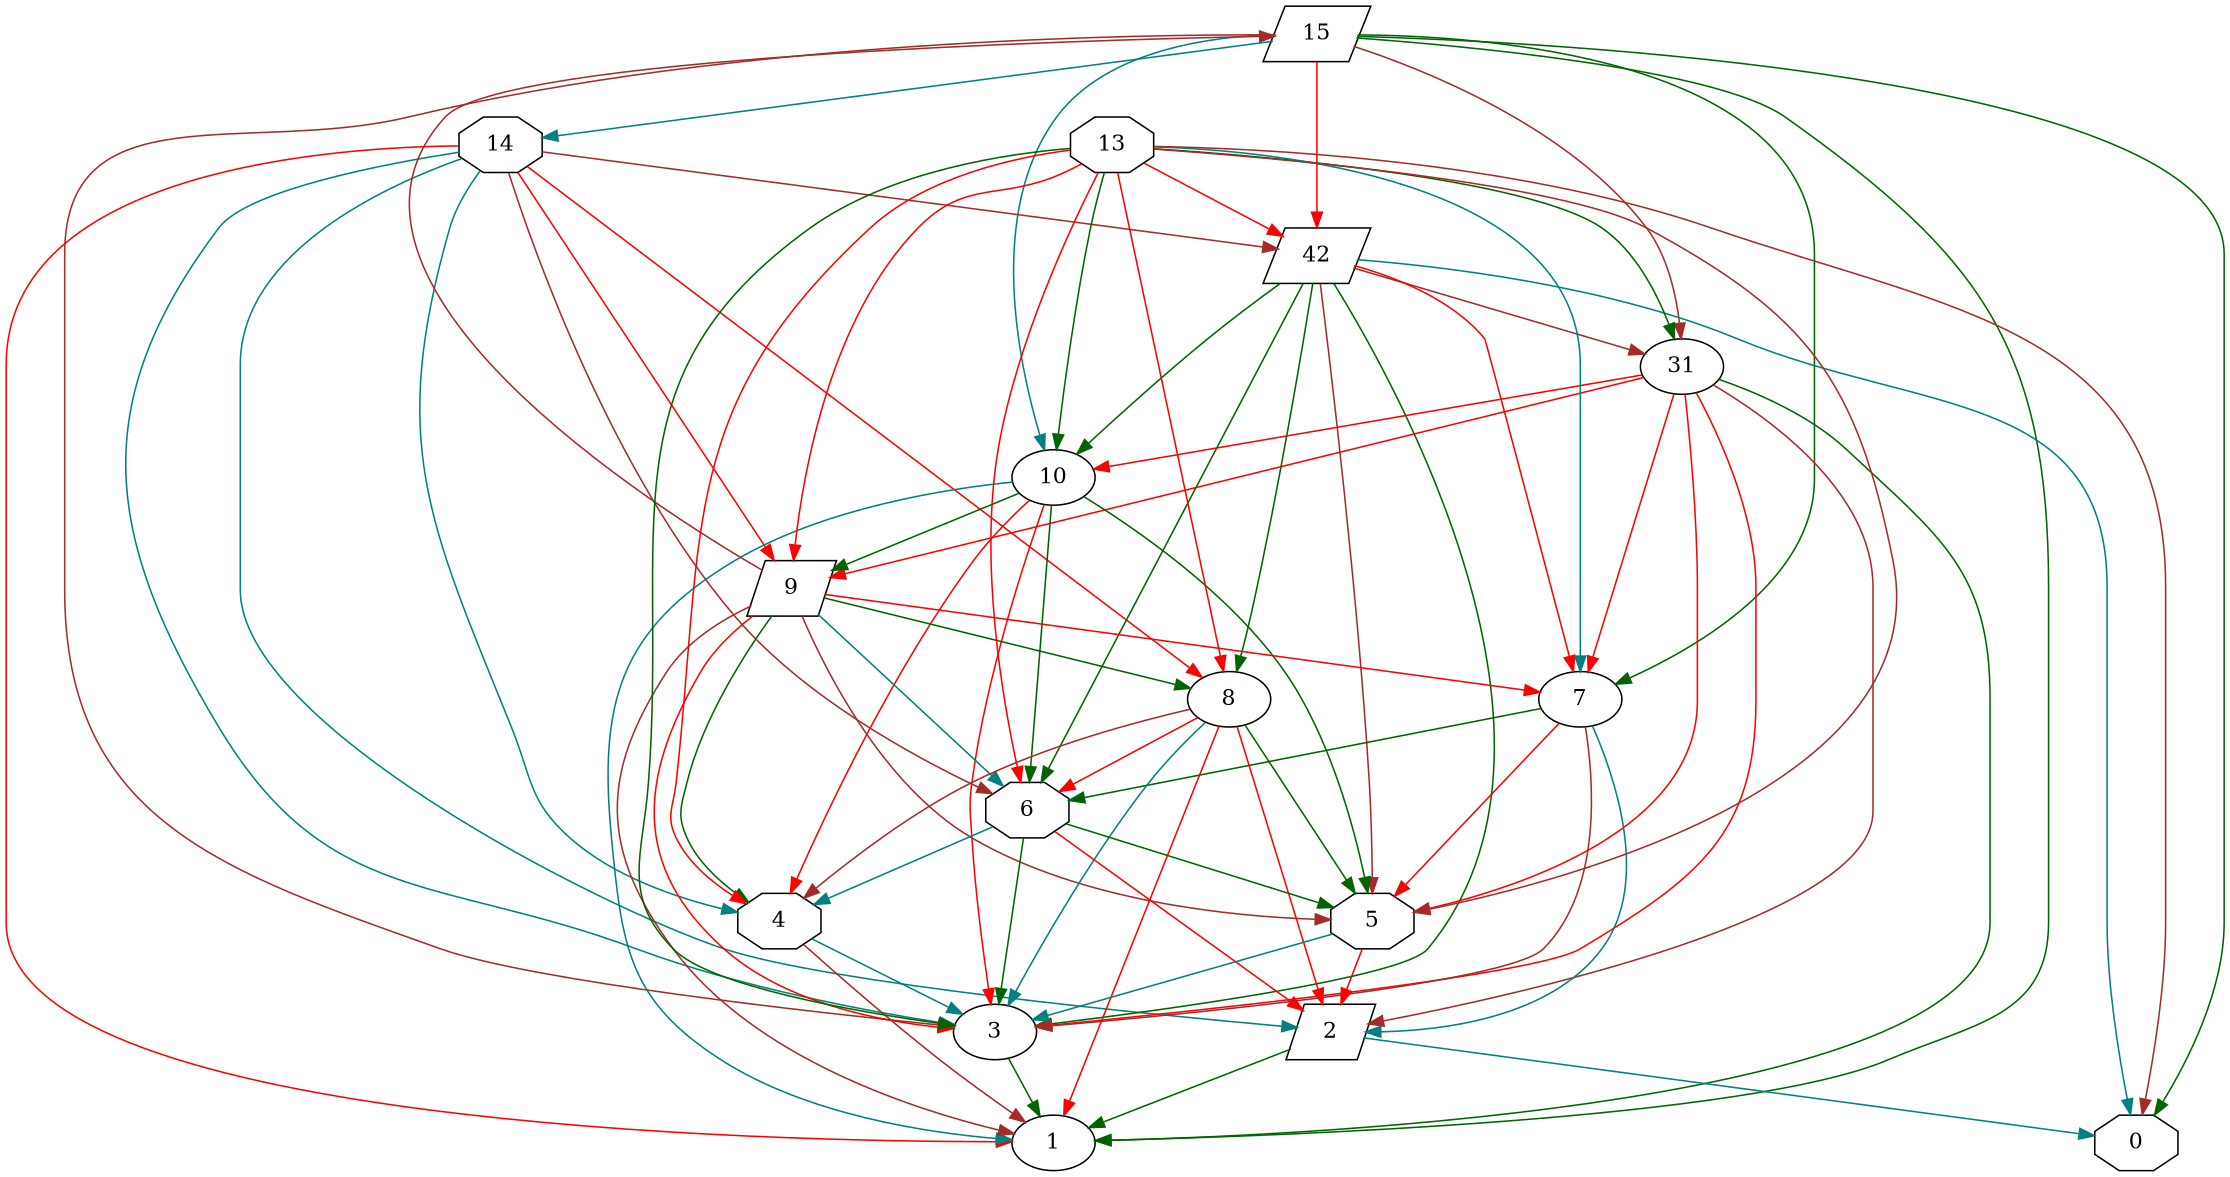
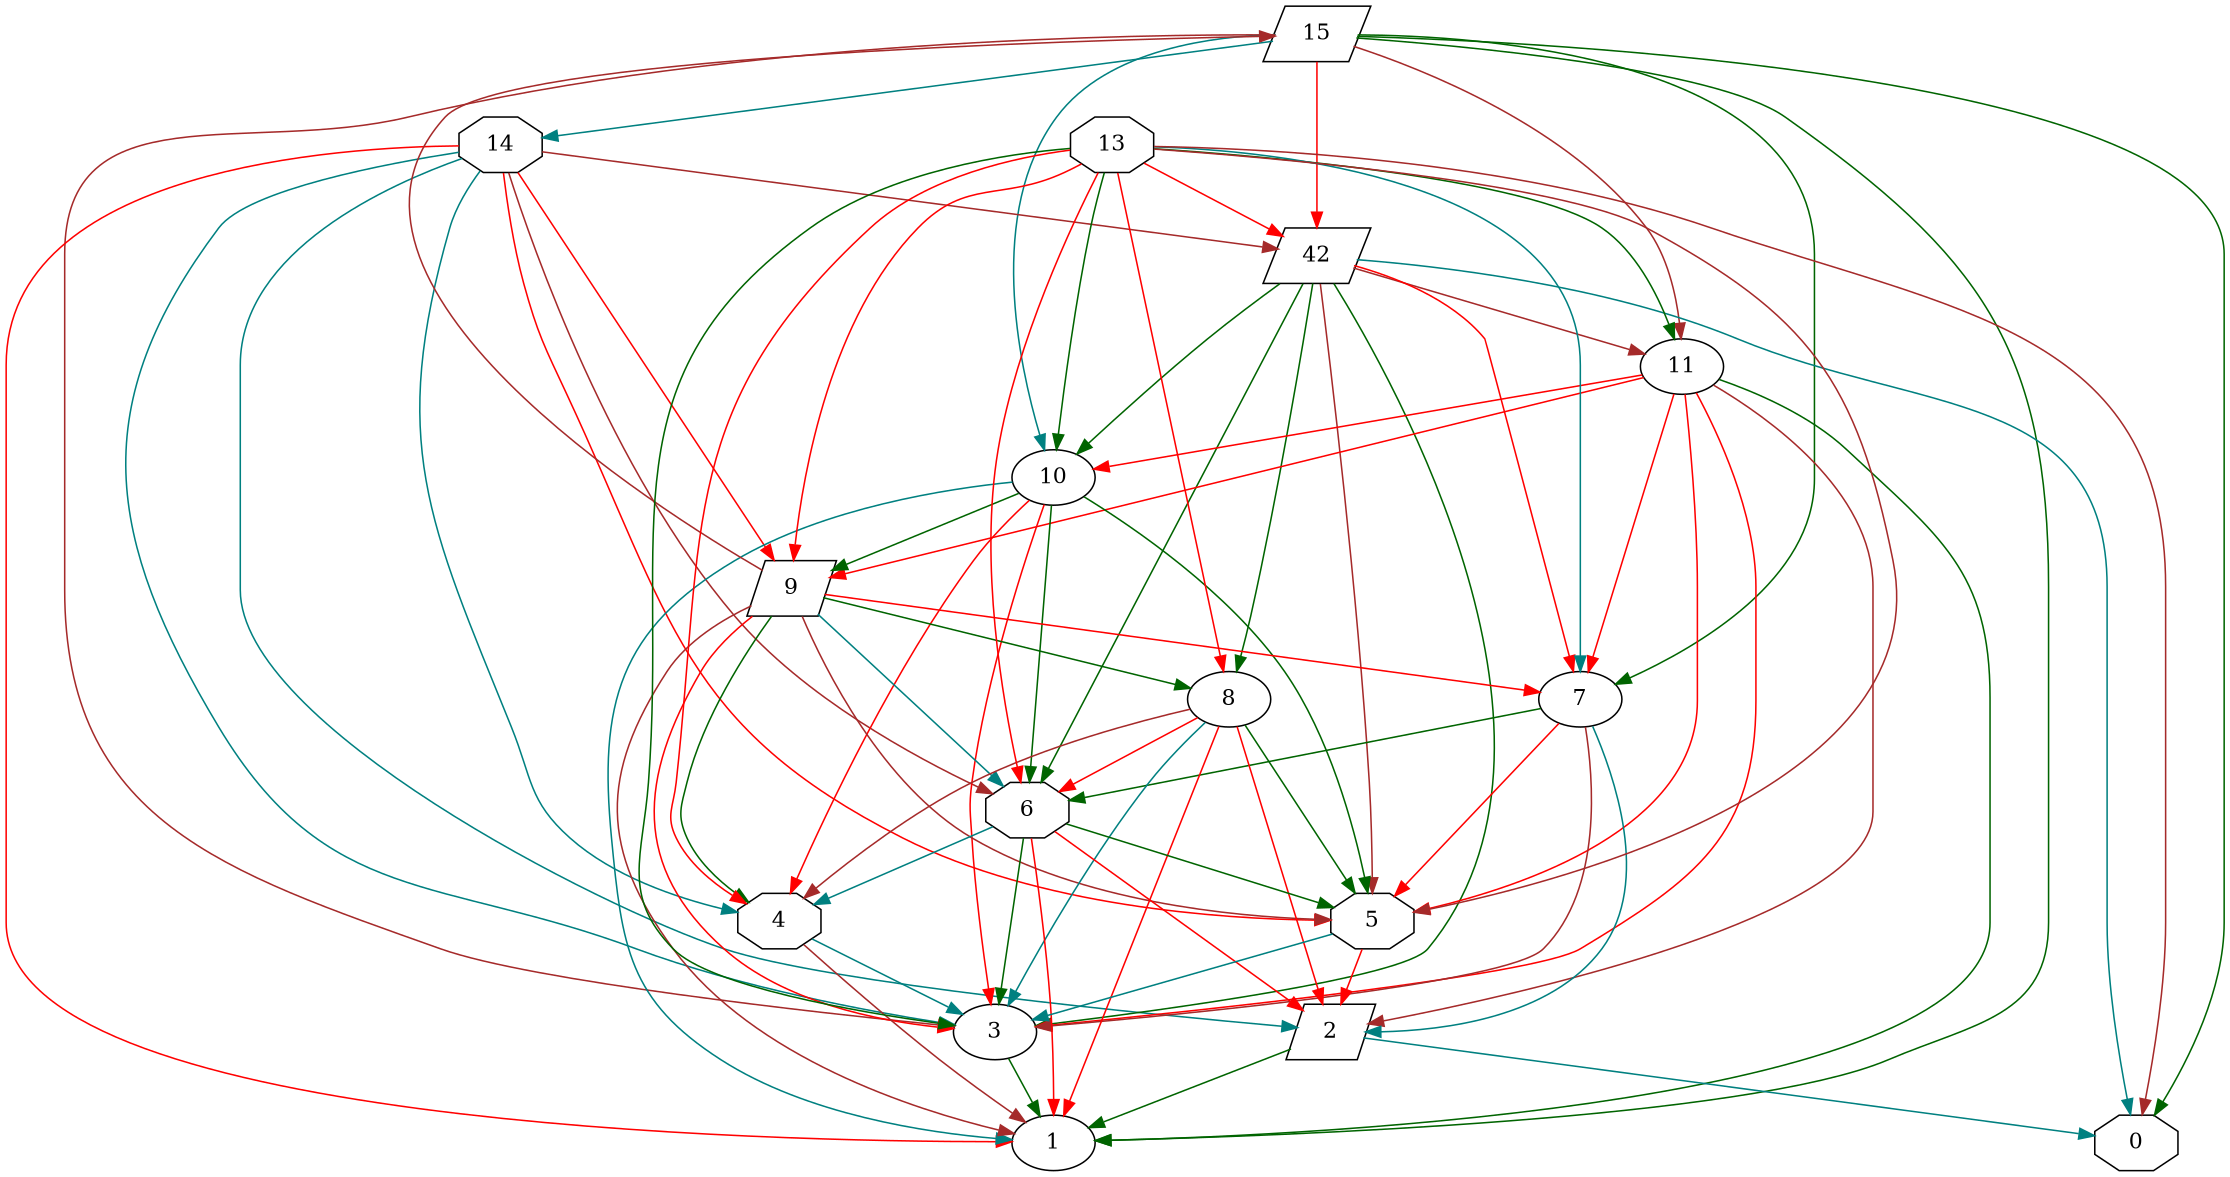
node "31": label "31" -> "11"
edge "14" -> "8": now "14" -> "5"
edge "6" -> "1": added
